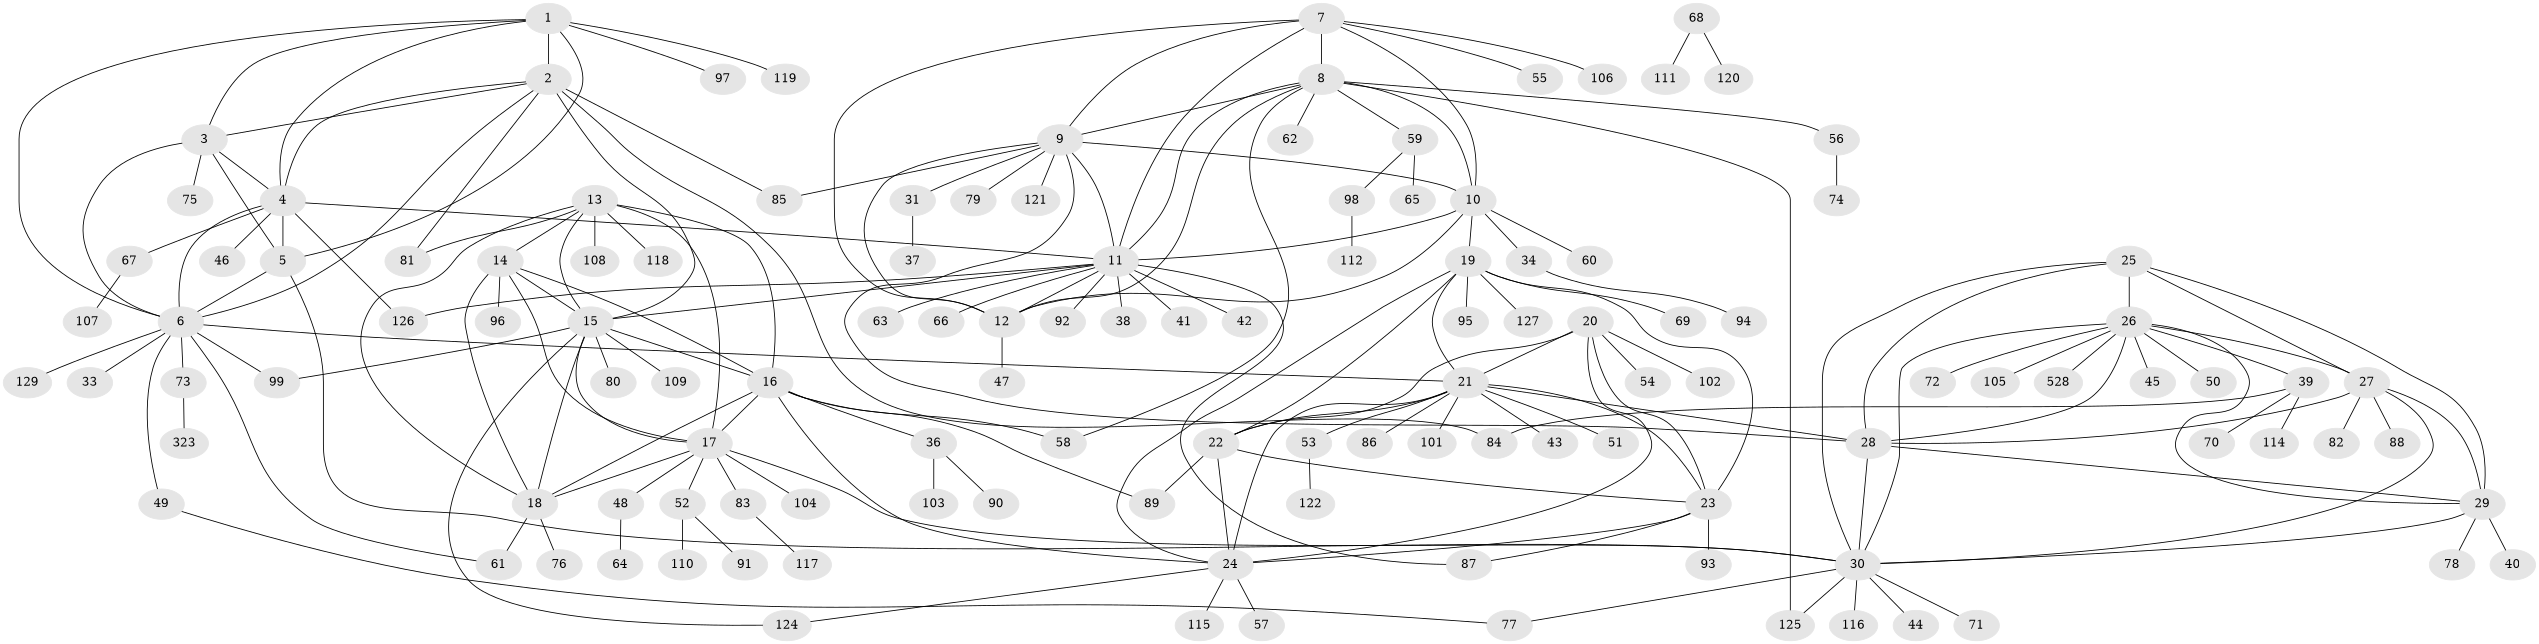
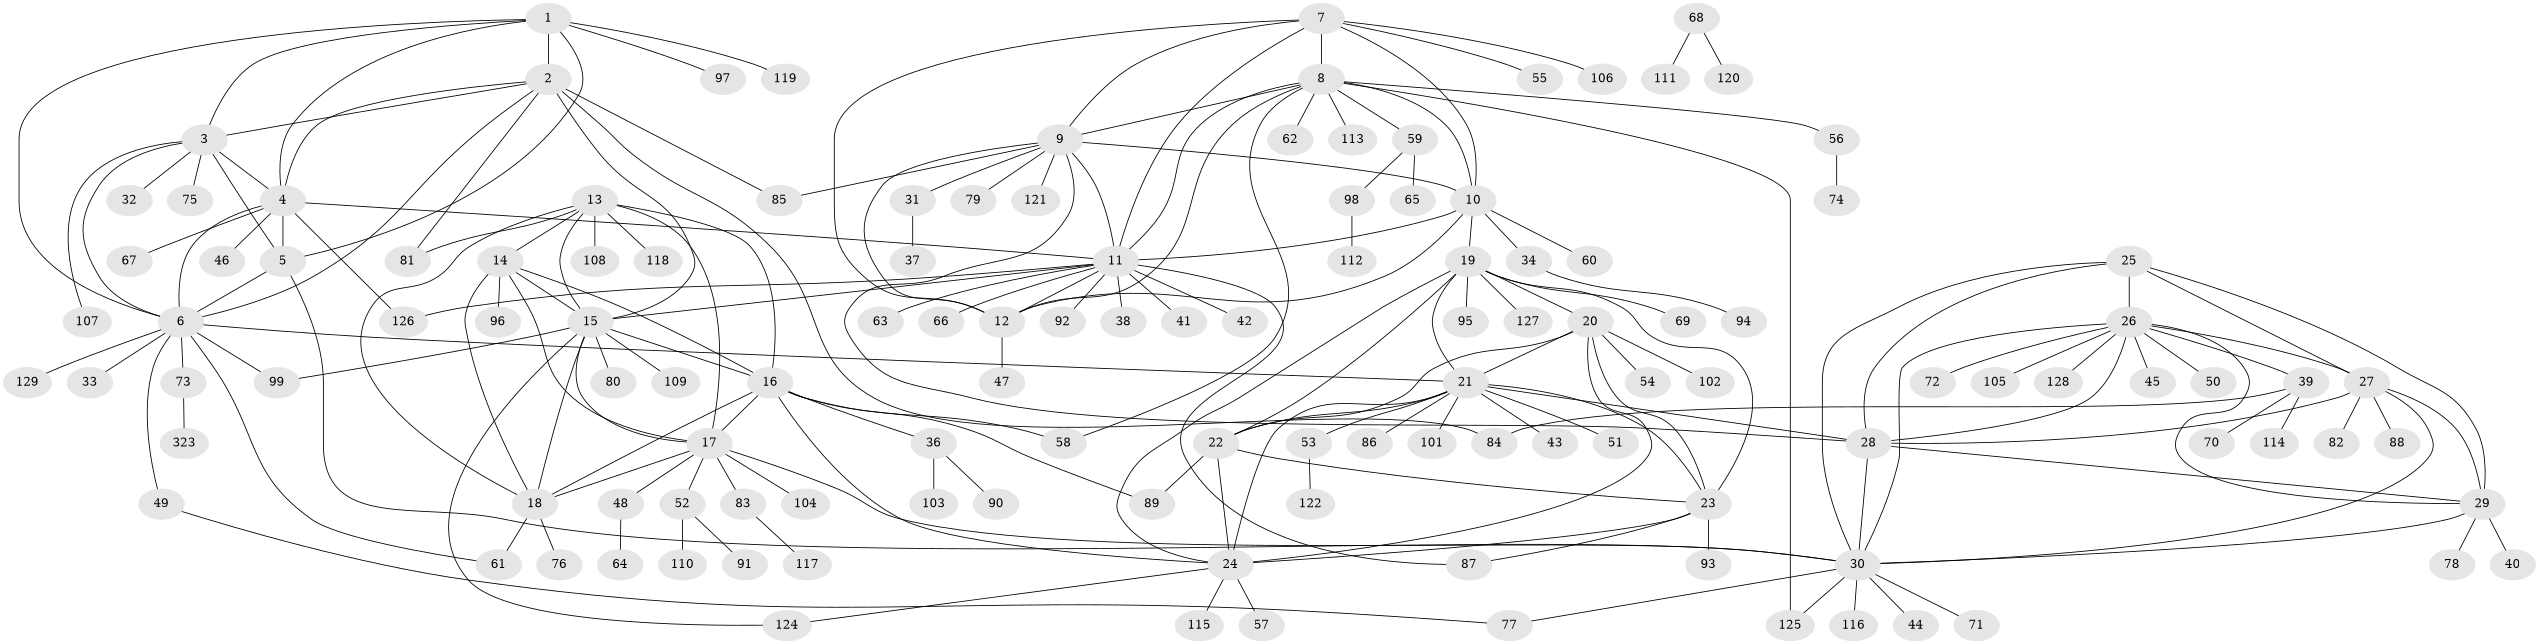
node "113": added
node "32": added
edge "67" -- "107": now "3" -- "107"
edge "19" -- "20": added
node "528": label "528" -> "128"
